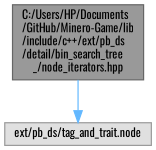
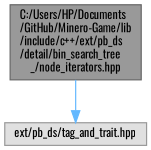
node "ext/pb_ds/tag_and_trait.node": label "ext/pb_ds/tag_and_trait.node" -> "ext/pb_ds/tag_and_trait.hpp"
